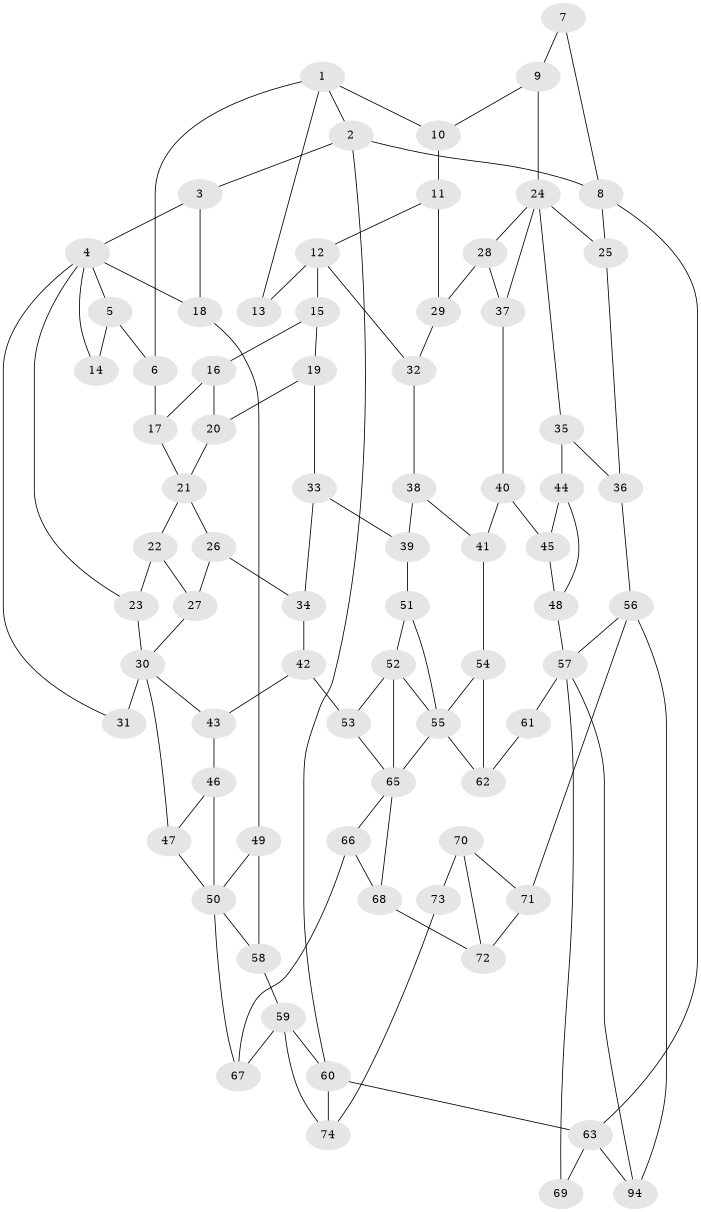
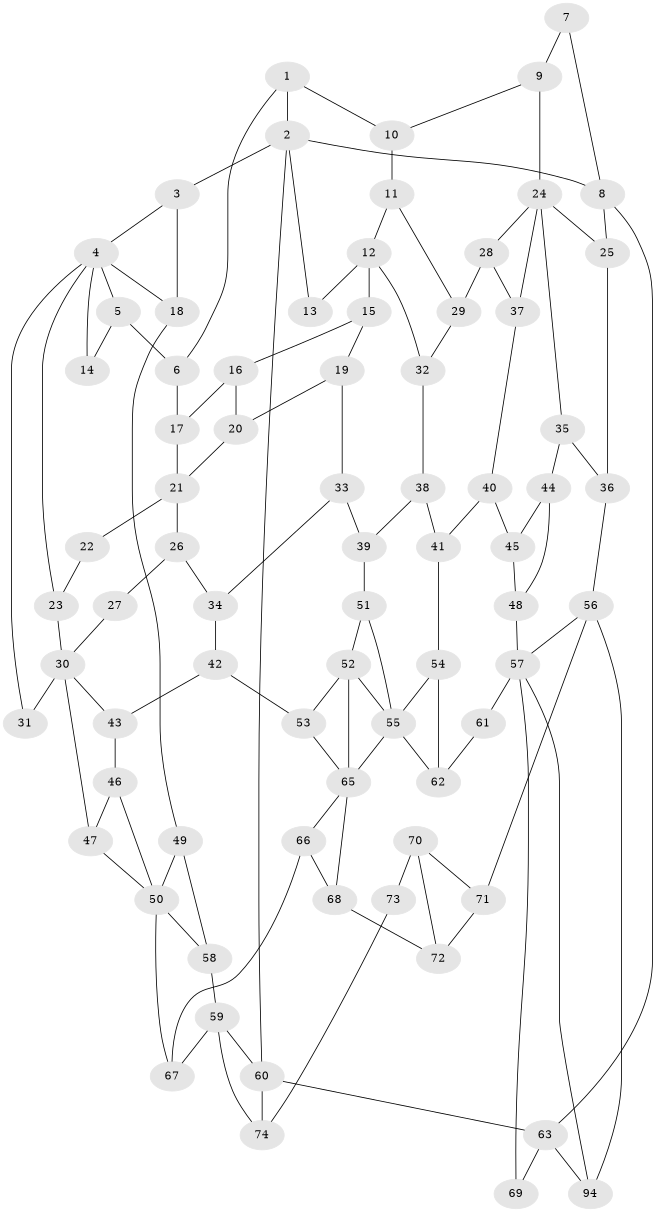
edge "1" -- "13": now "2" -- "13"
edge "22" -- "27": removed
